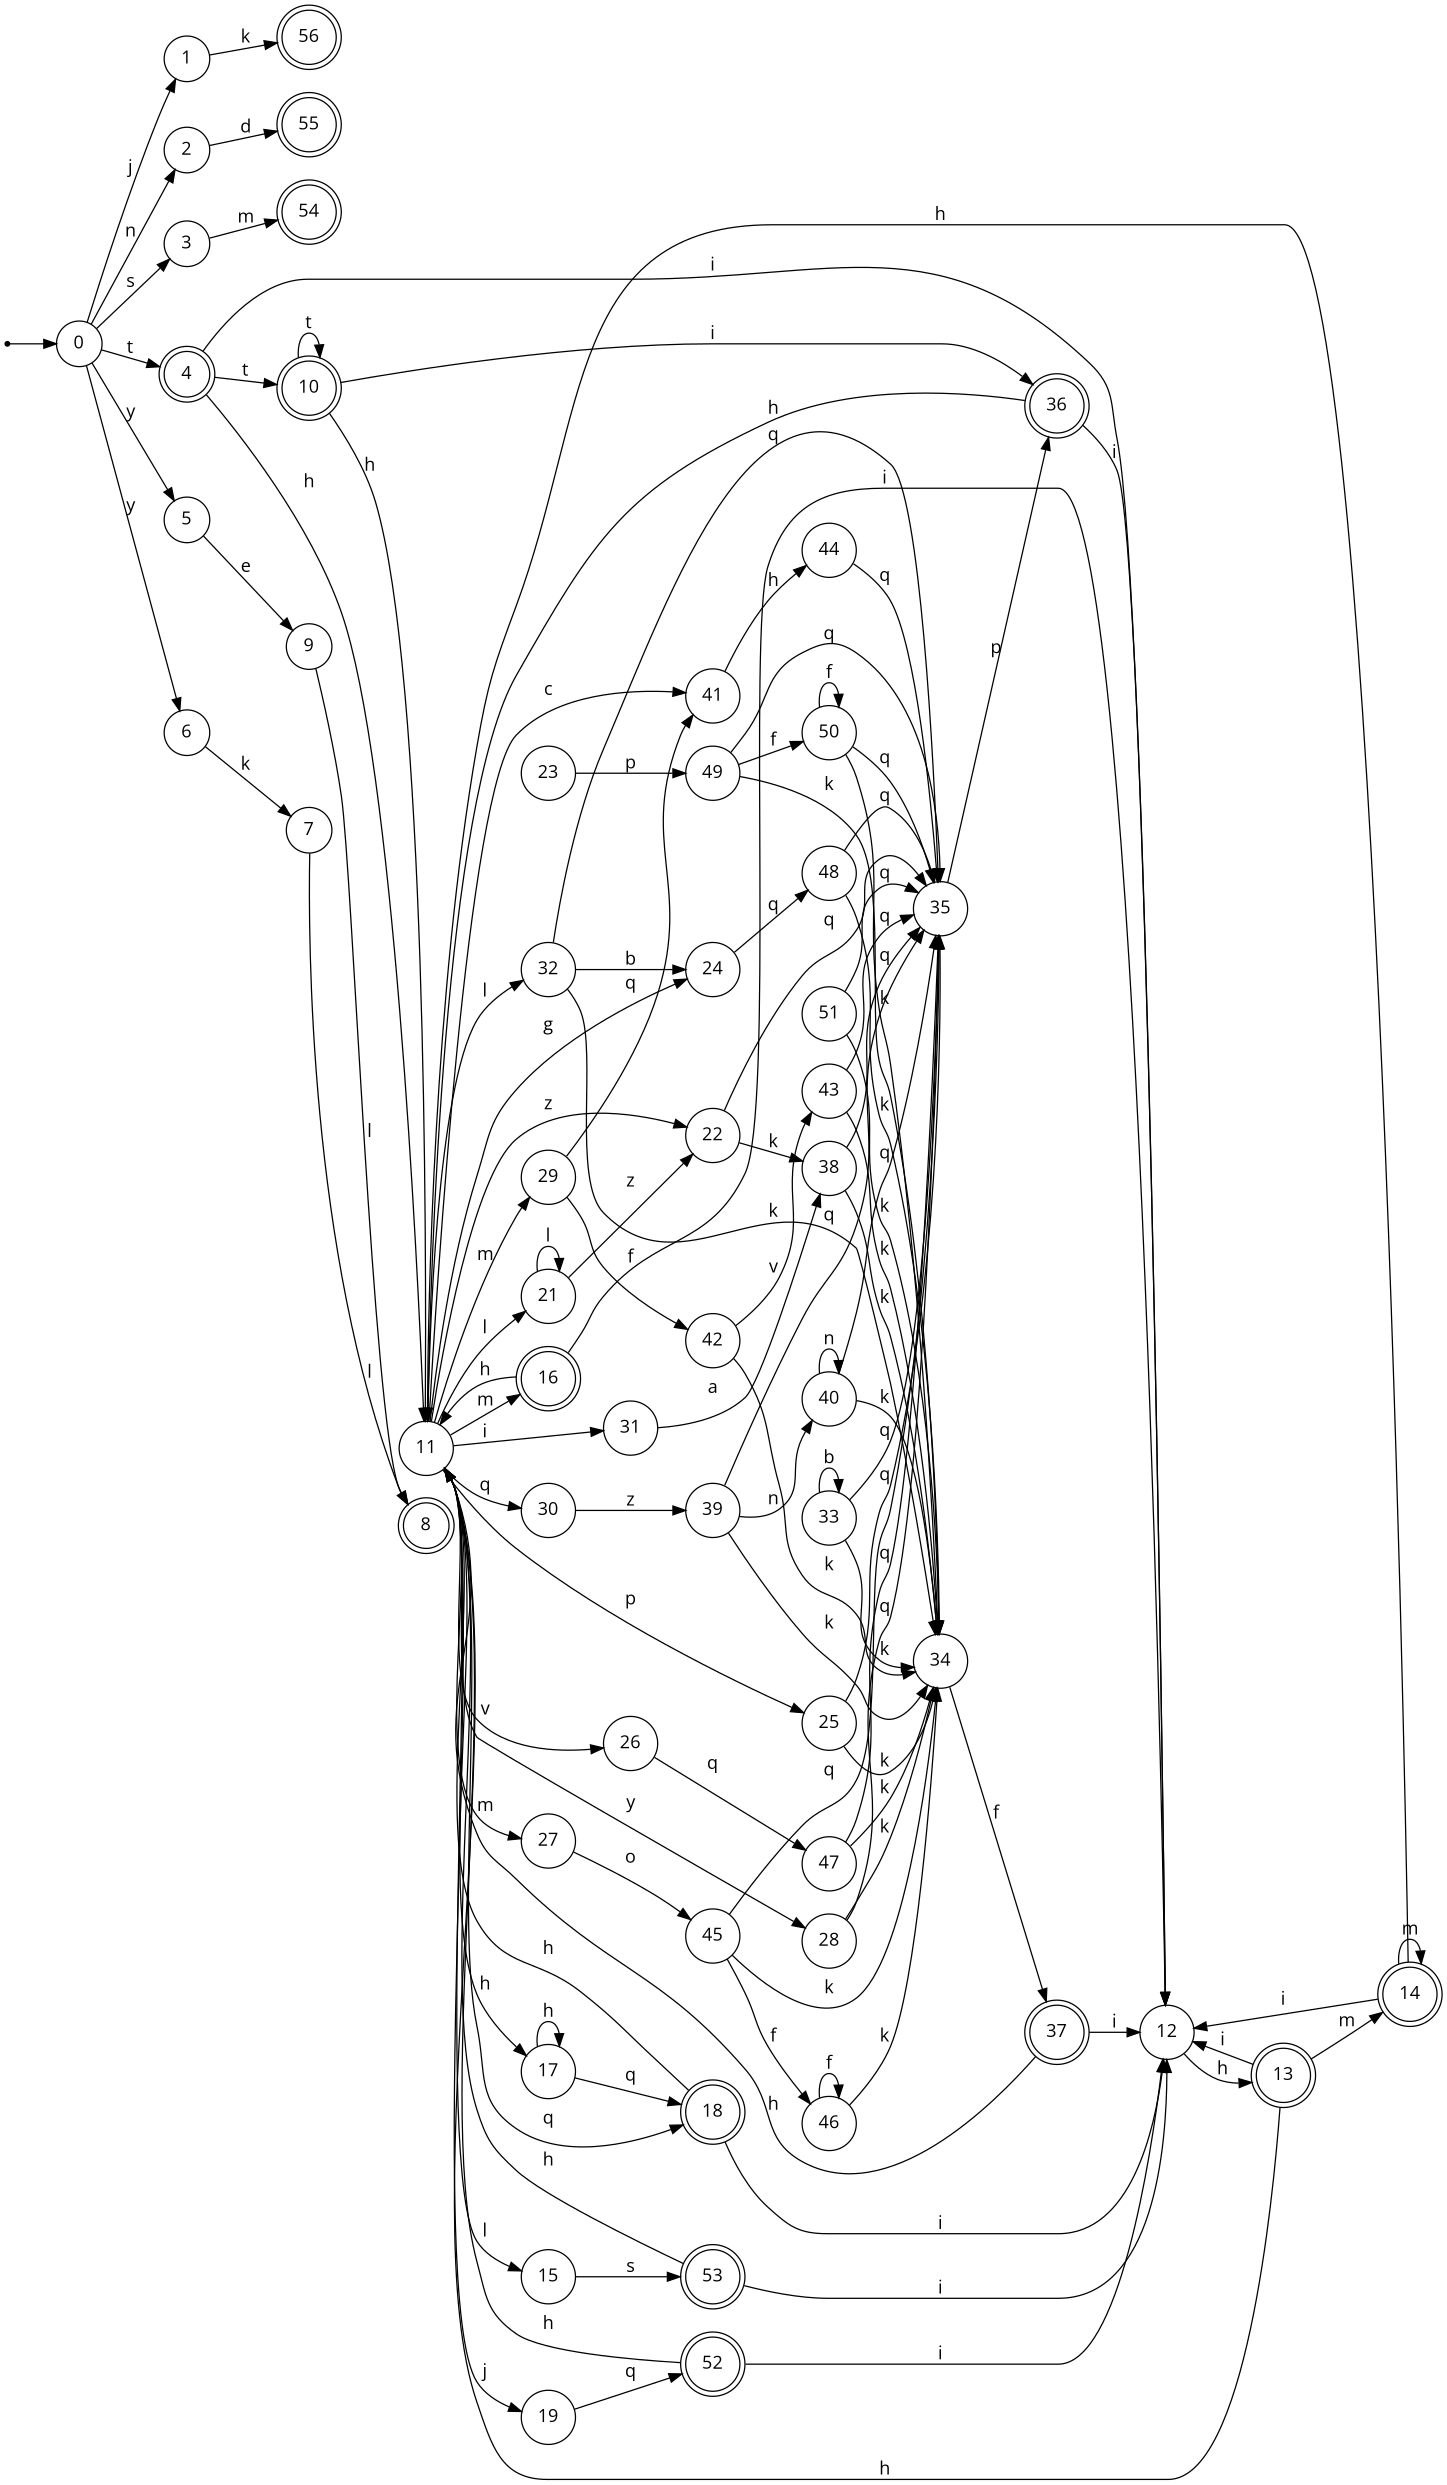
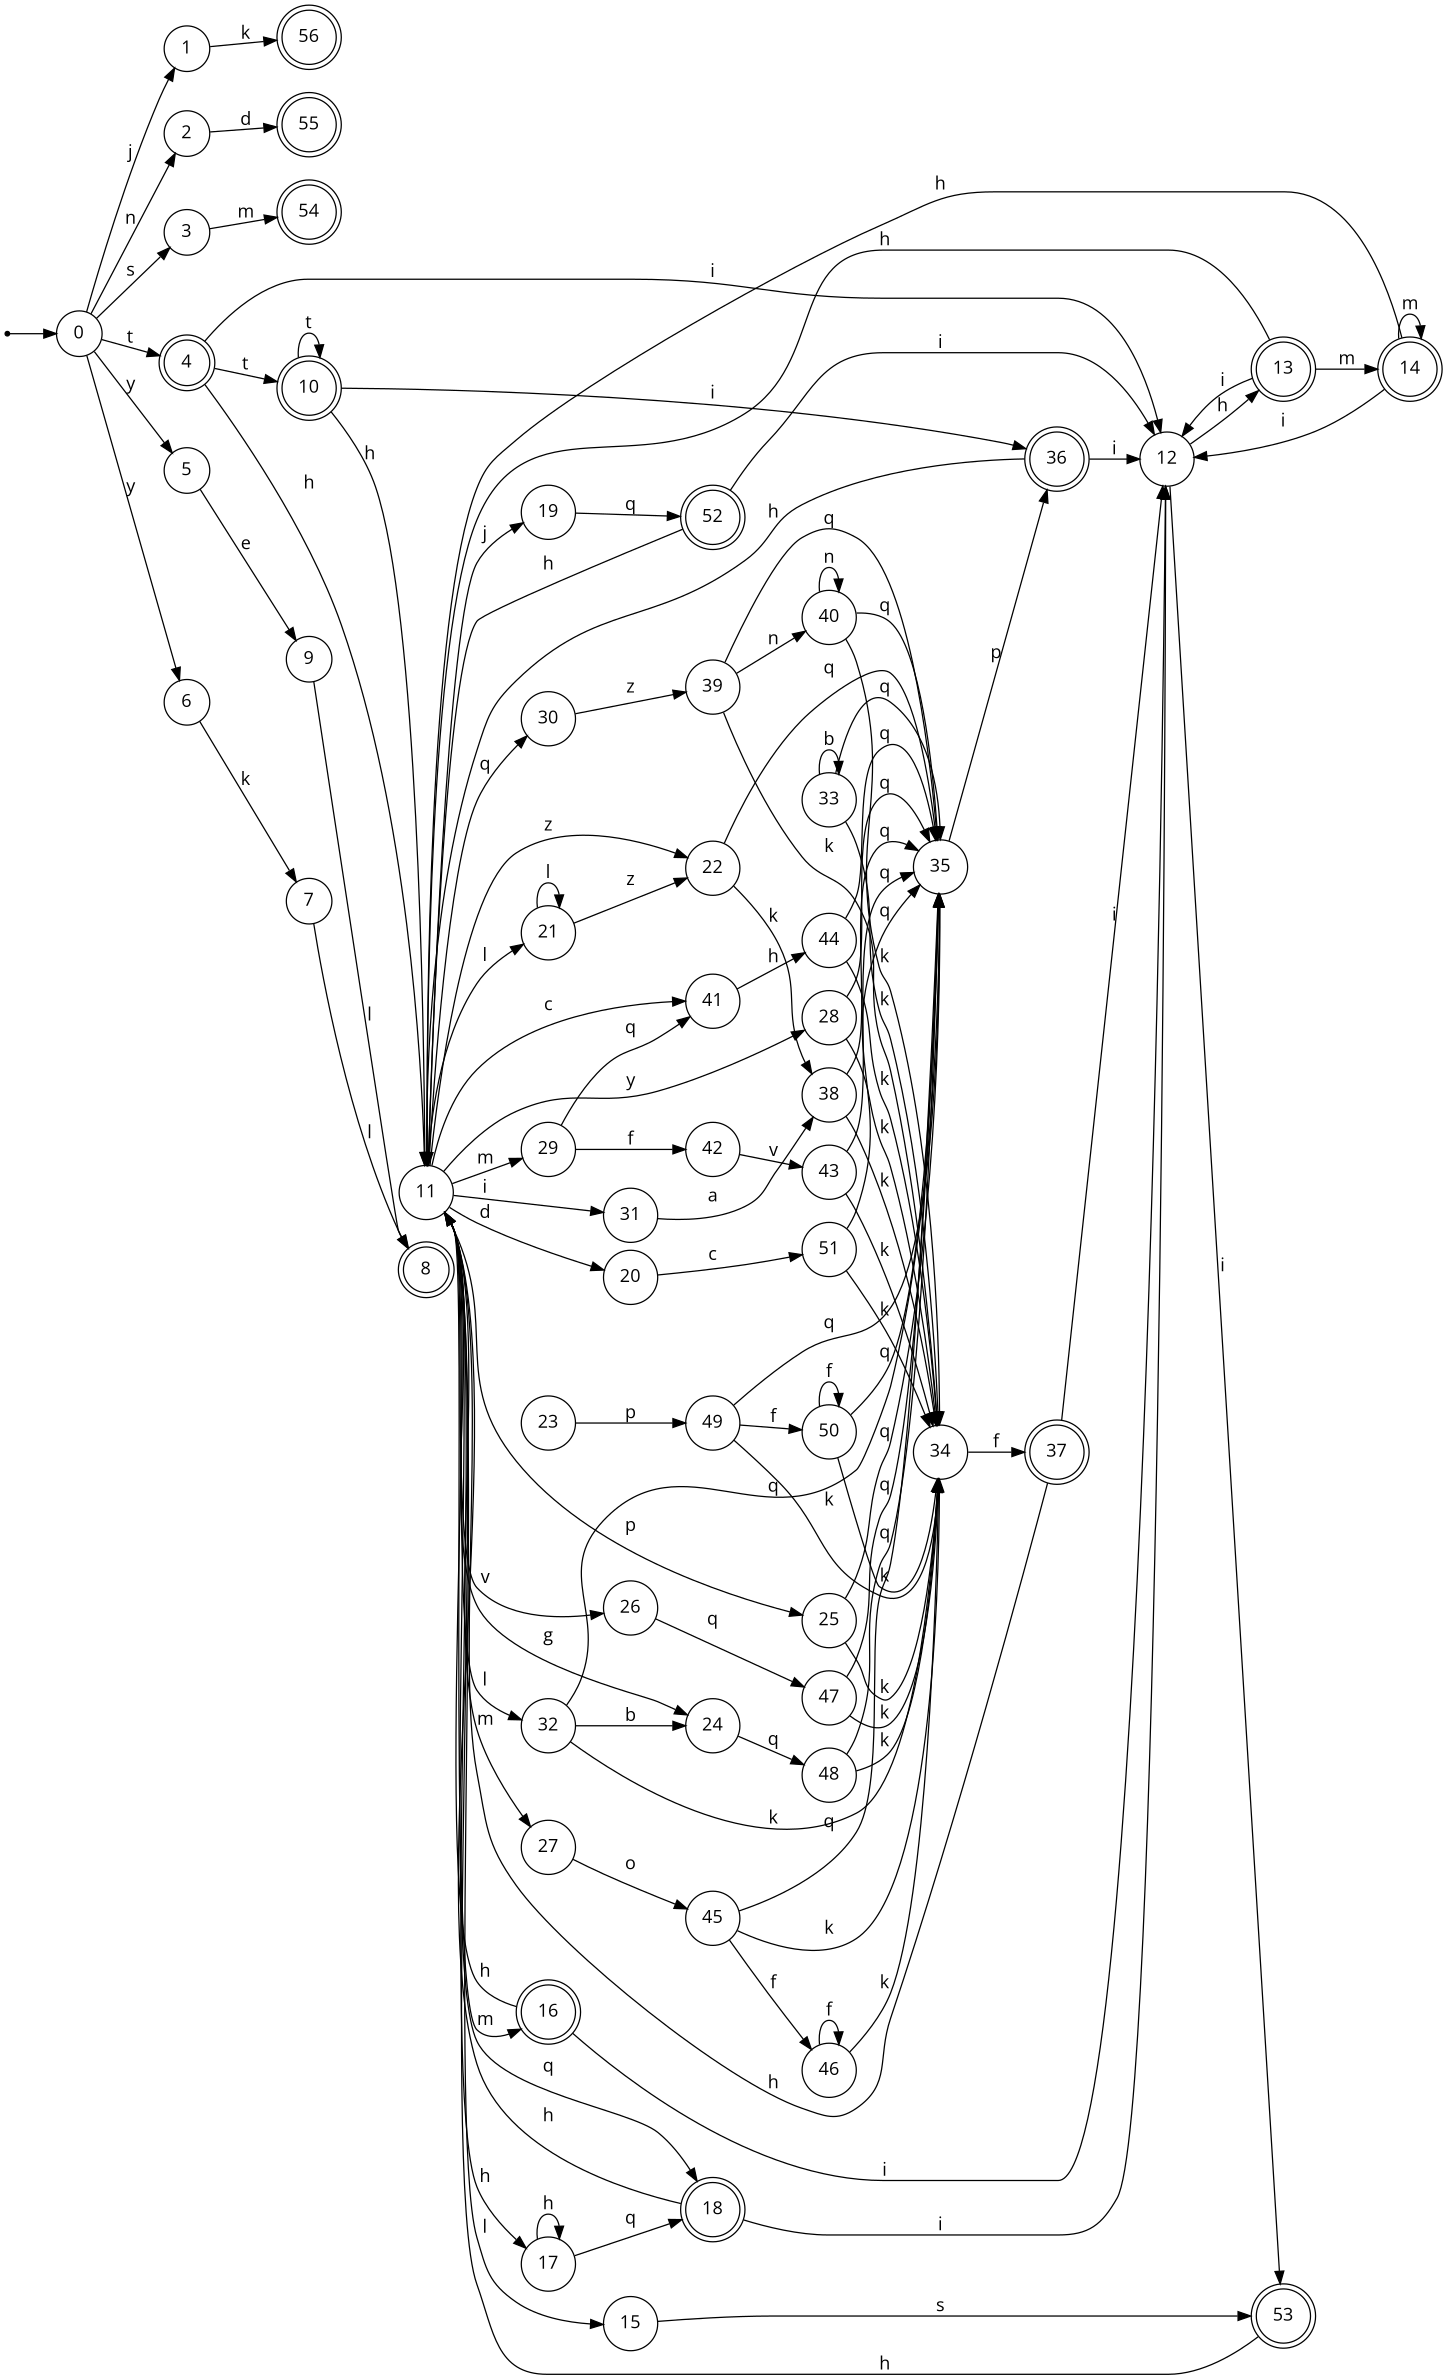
node "20": added
edge "42" -> "34": now "44" -> "34"
edge "53" -> "12": reversed
